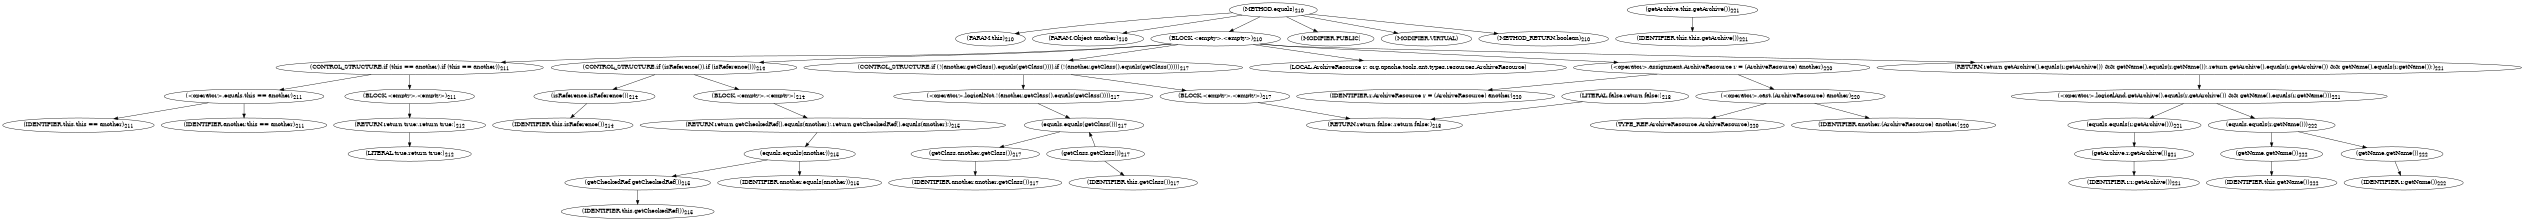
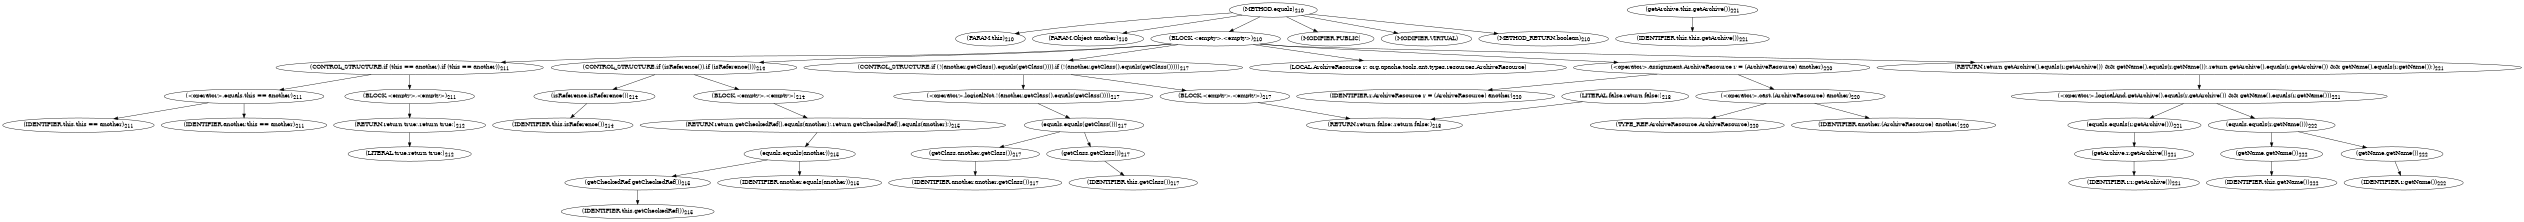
edge "(getClass,getClass())" -> "(equals,equals(getClass()))": reversed
node "(getArchive,r.getArchive())": text "821" -> "221"
